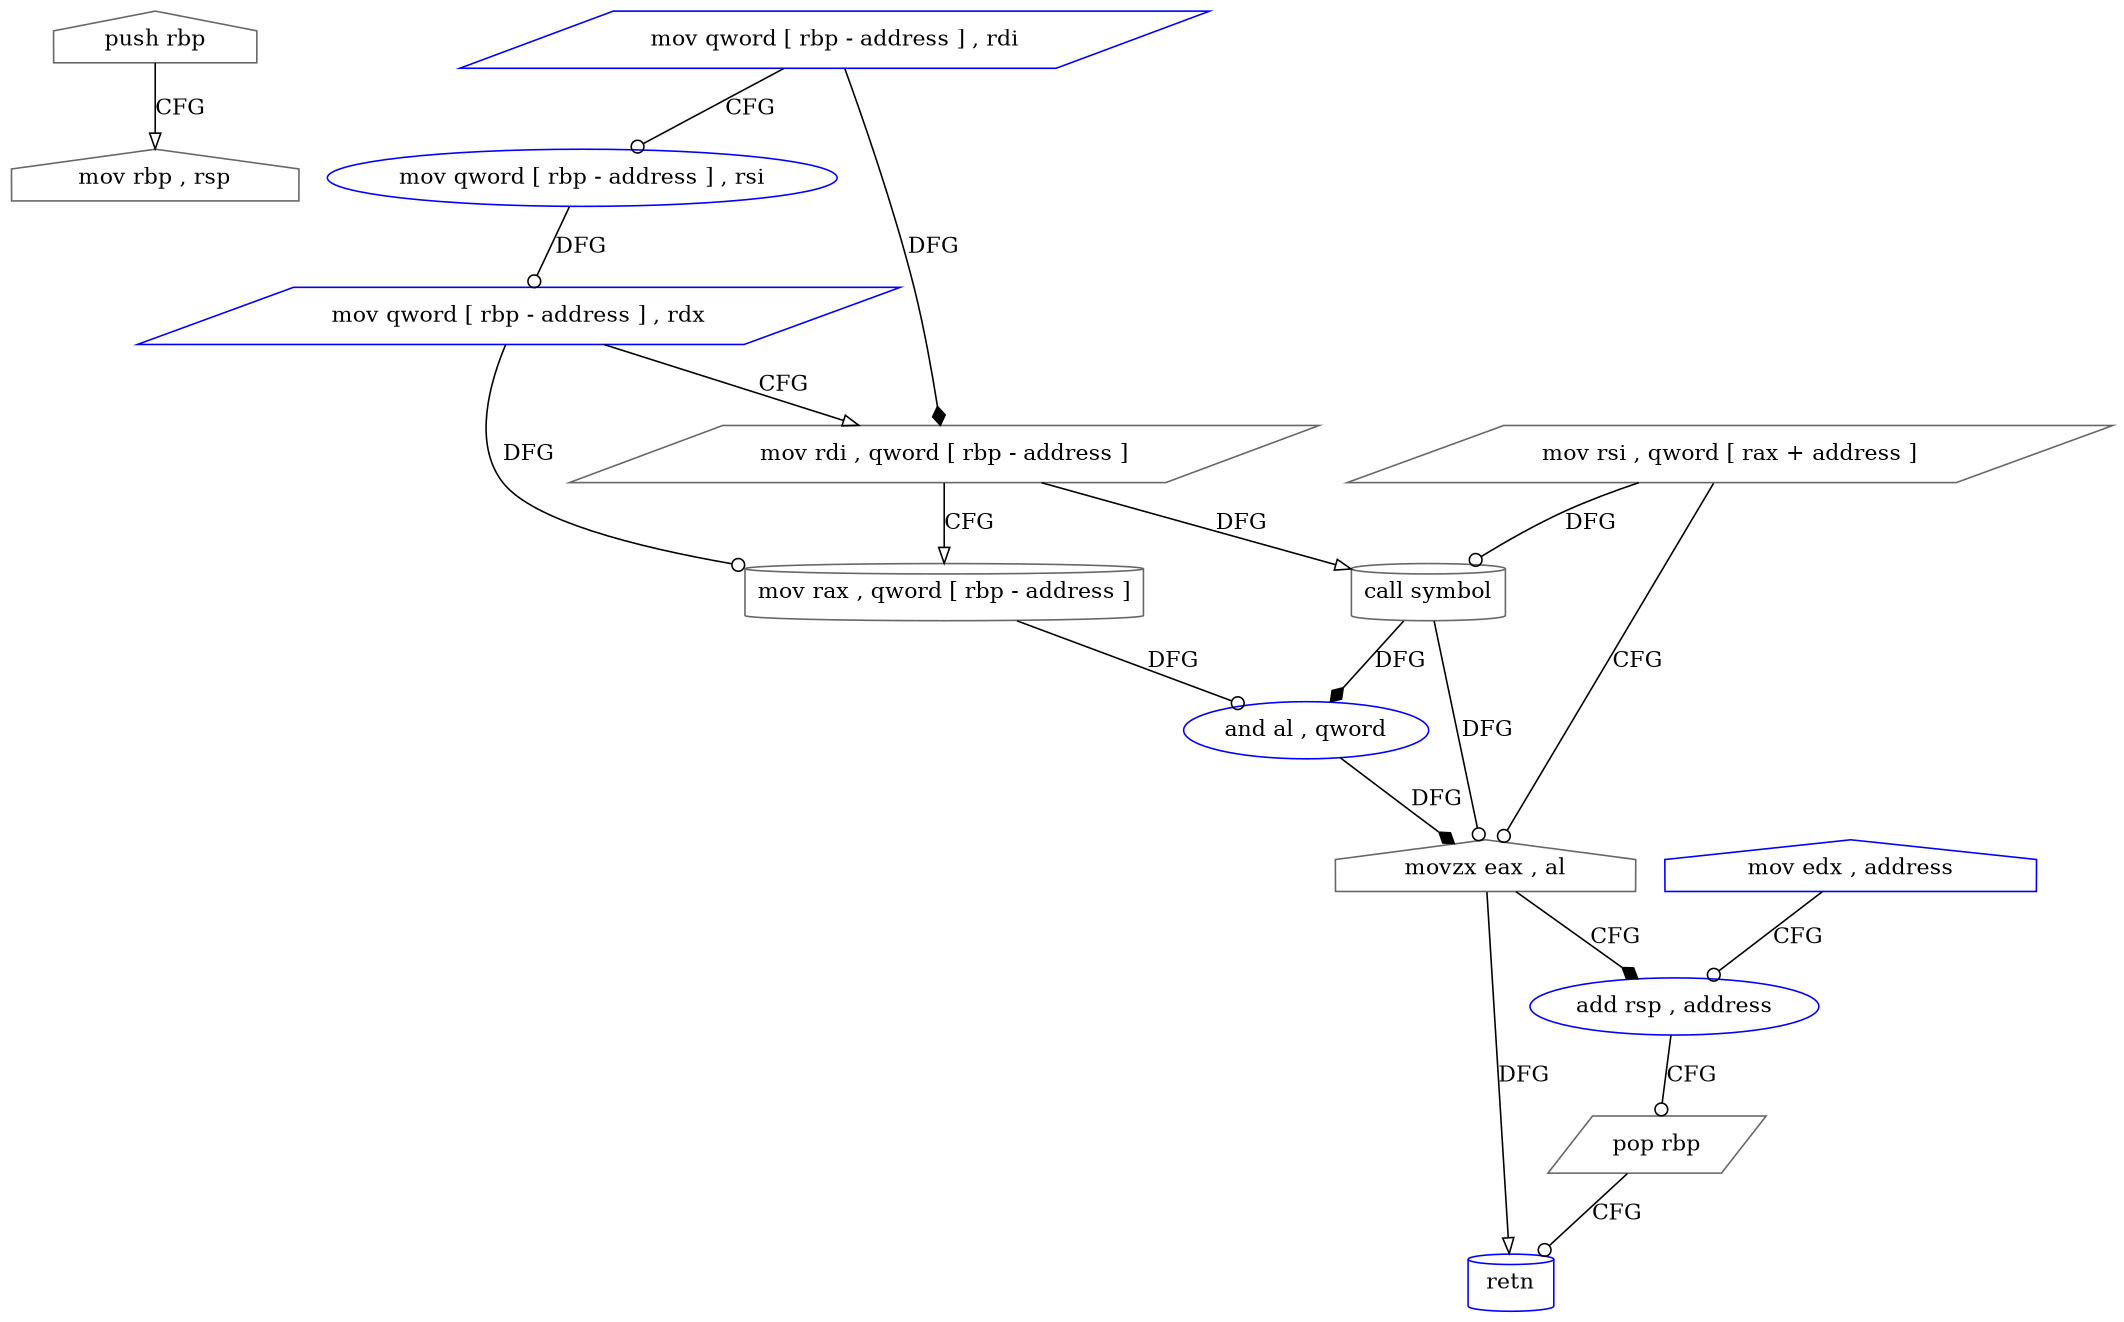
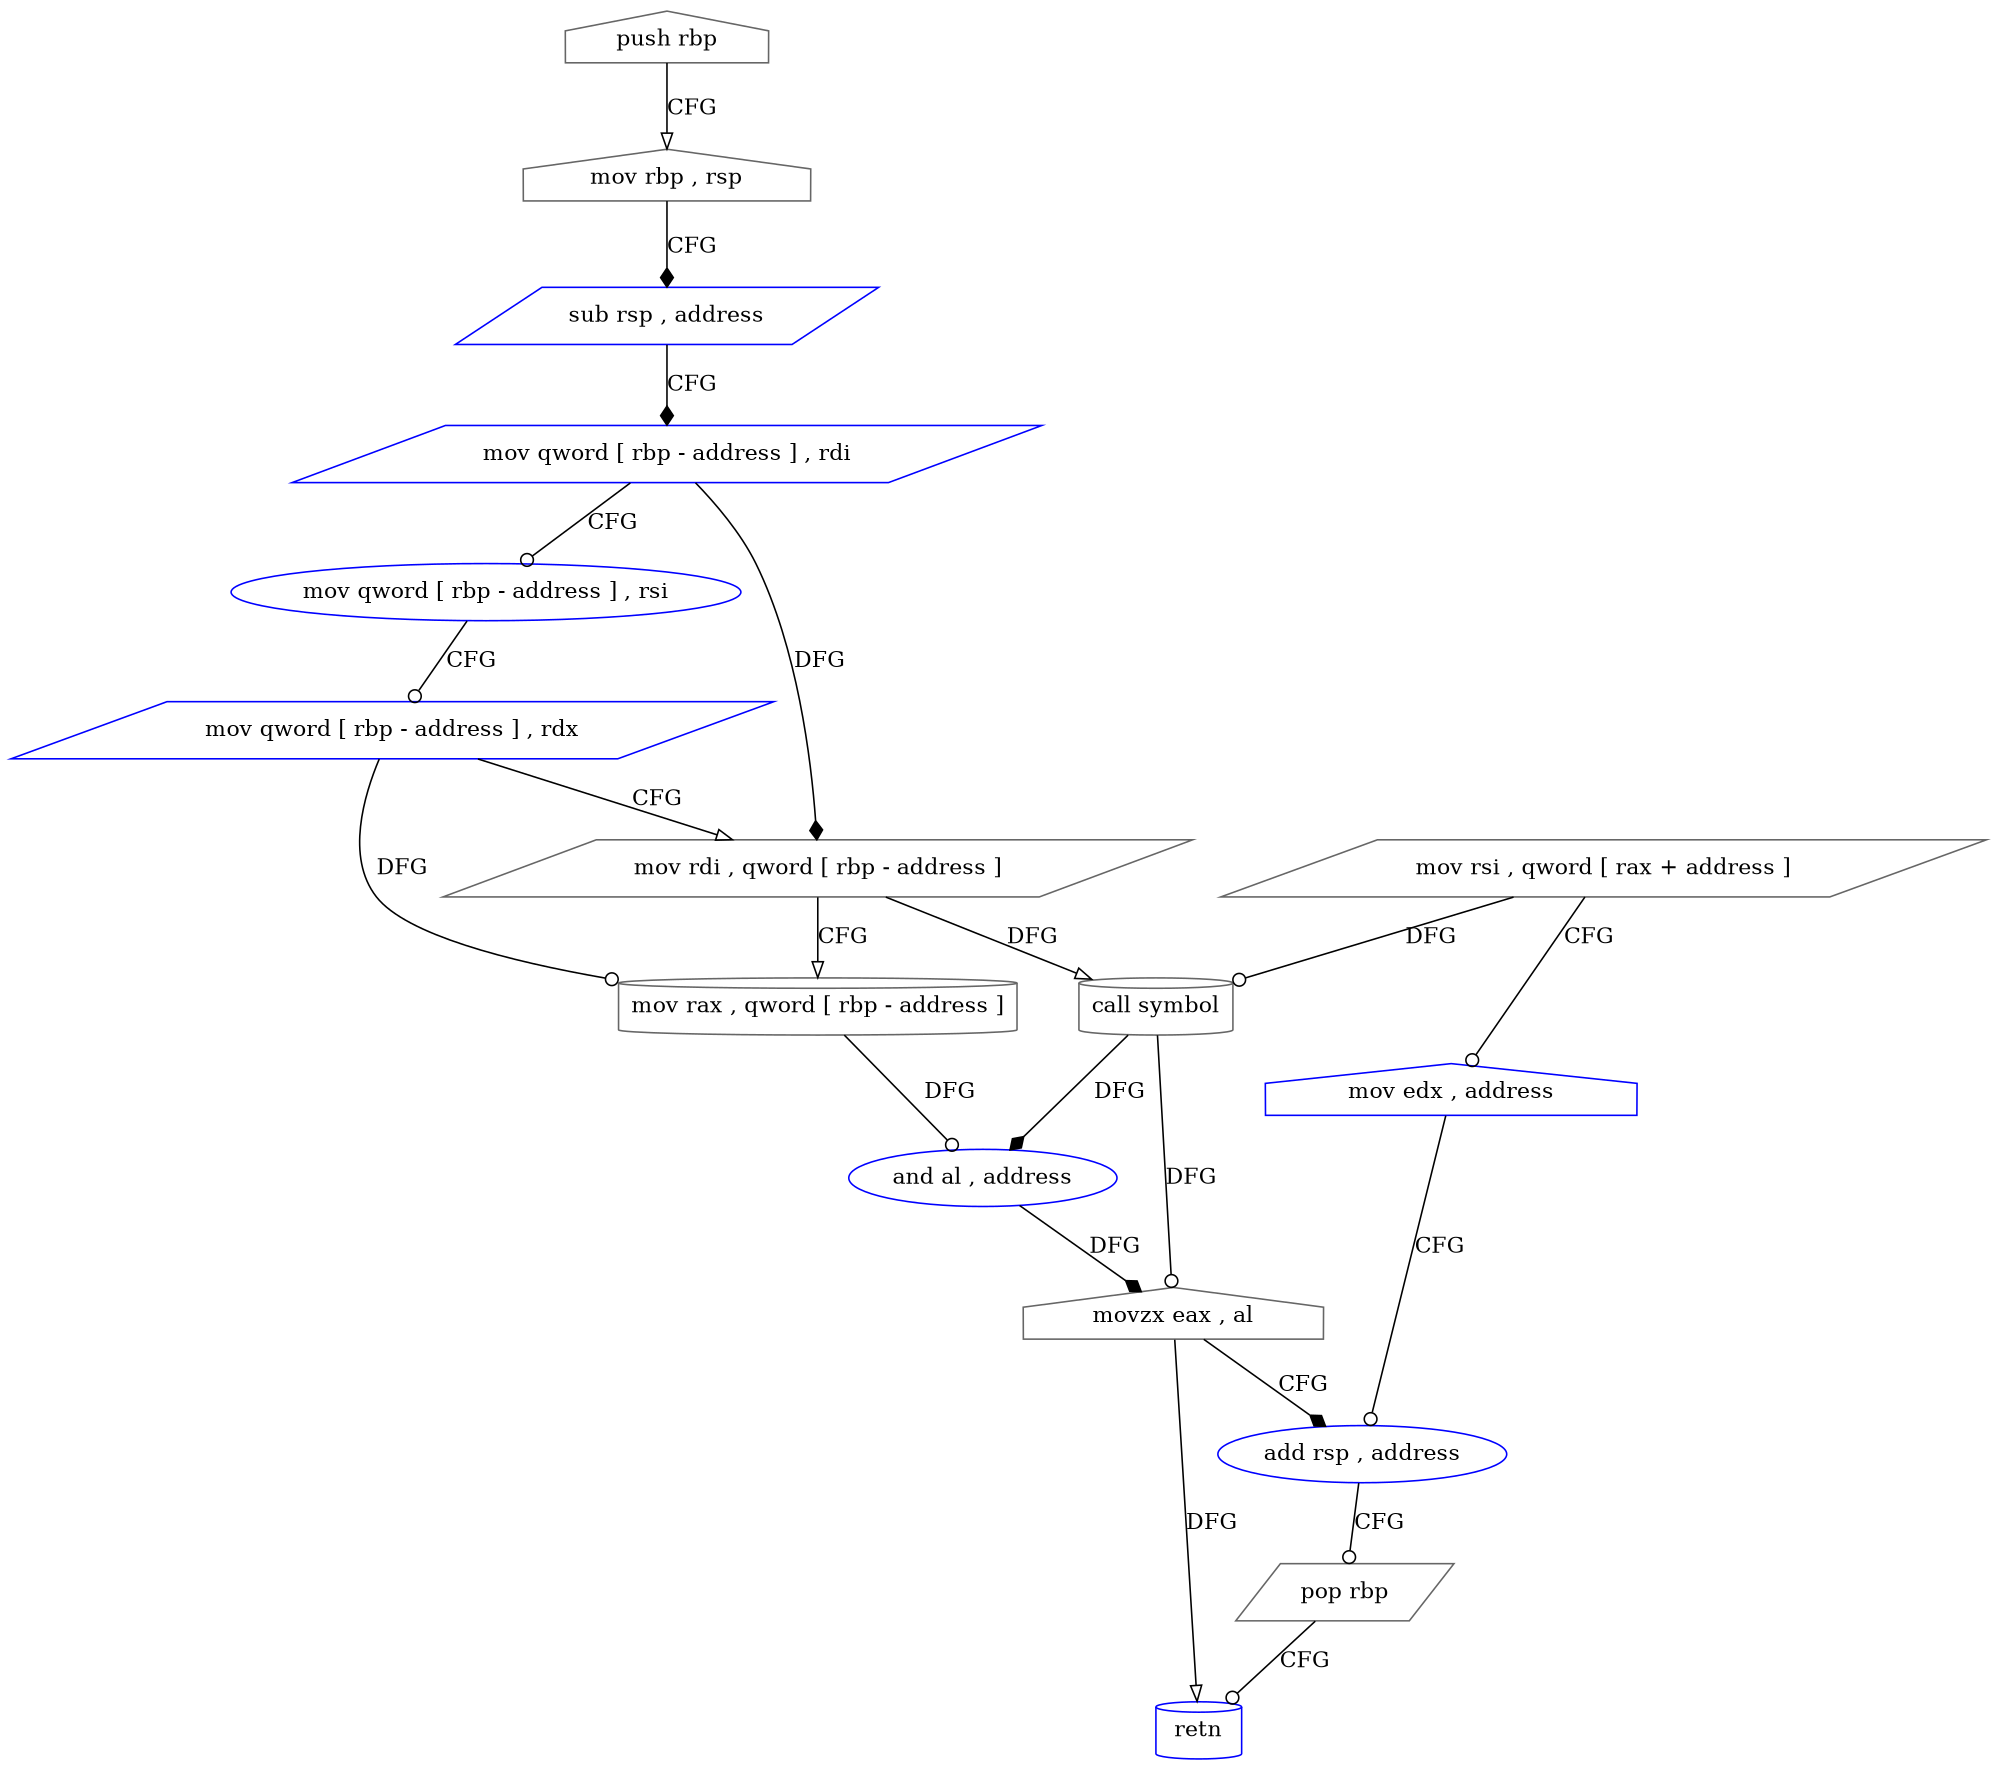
edge "mov qword [ rbp - address ] , rsi" -> "mov qword [ rbp - address ] , rdx": label "DFG" -> "CFG"
node "sub rsp , address": added
edge "mov rsi , qword [ rax + address ]" -> "movzx eax , al": now "mov rsi , qword [ rax + address ]" -> "mov edx , address"
node "and al , qword": label "and al , qword" -> "and al , address"
